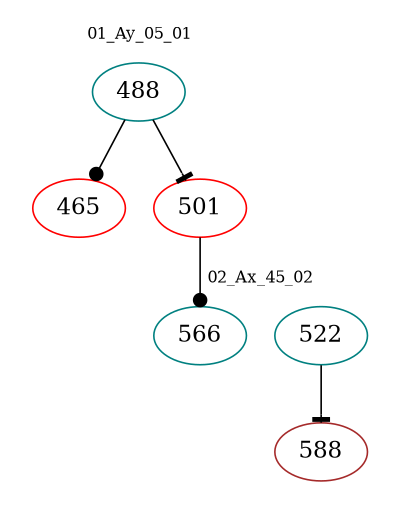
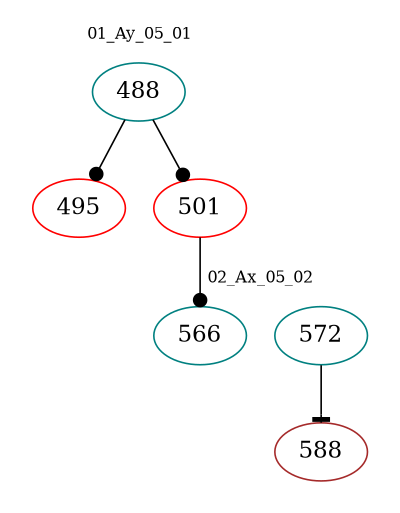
edge "488" -> "501": arrowhead tee -> dot
node "465": label "465" -> "495"
cluster "02_Ax_45_02": label "02_Ax_45_02" -> "02_Ax_05_02"
node "522": label "522" -> "572"
